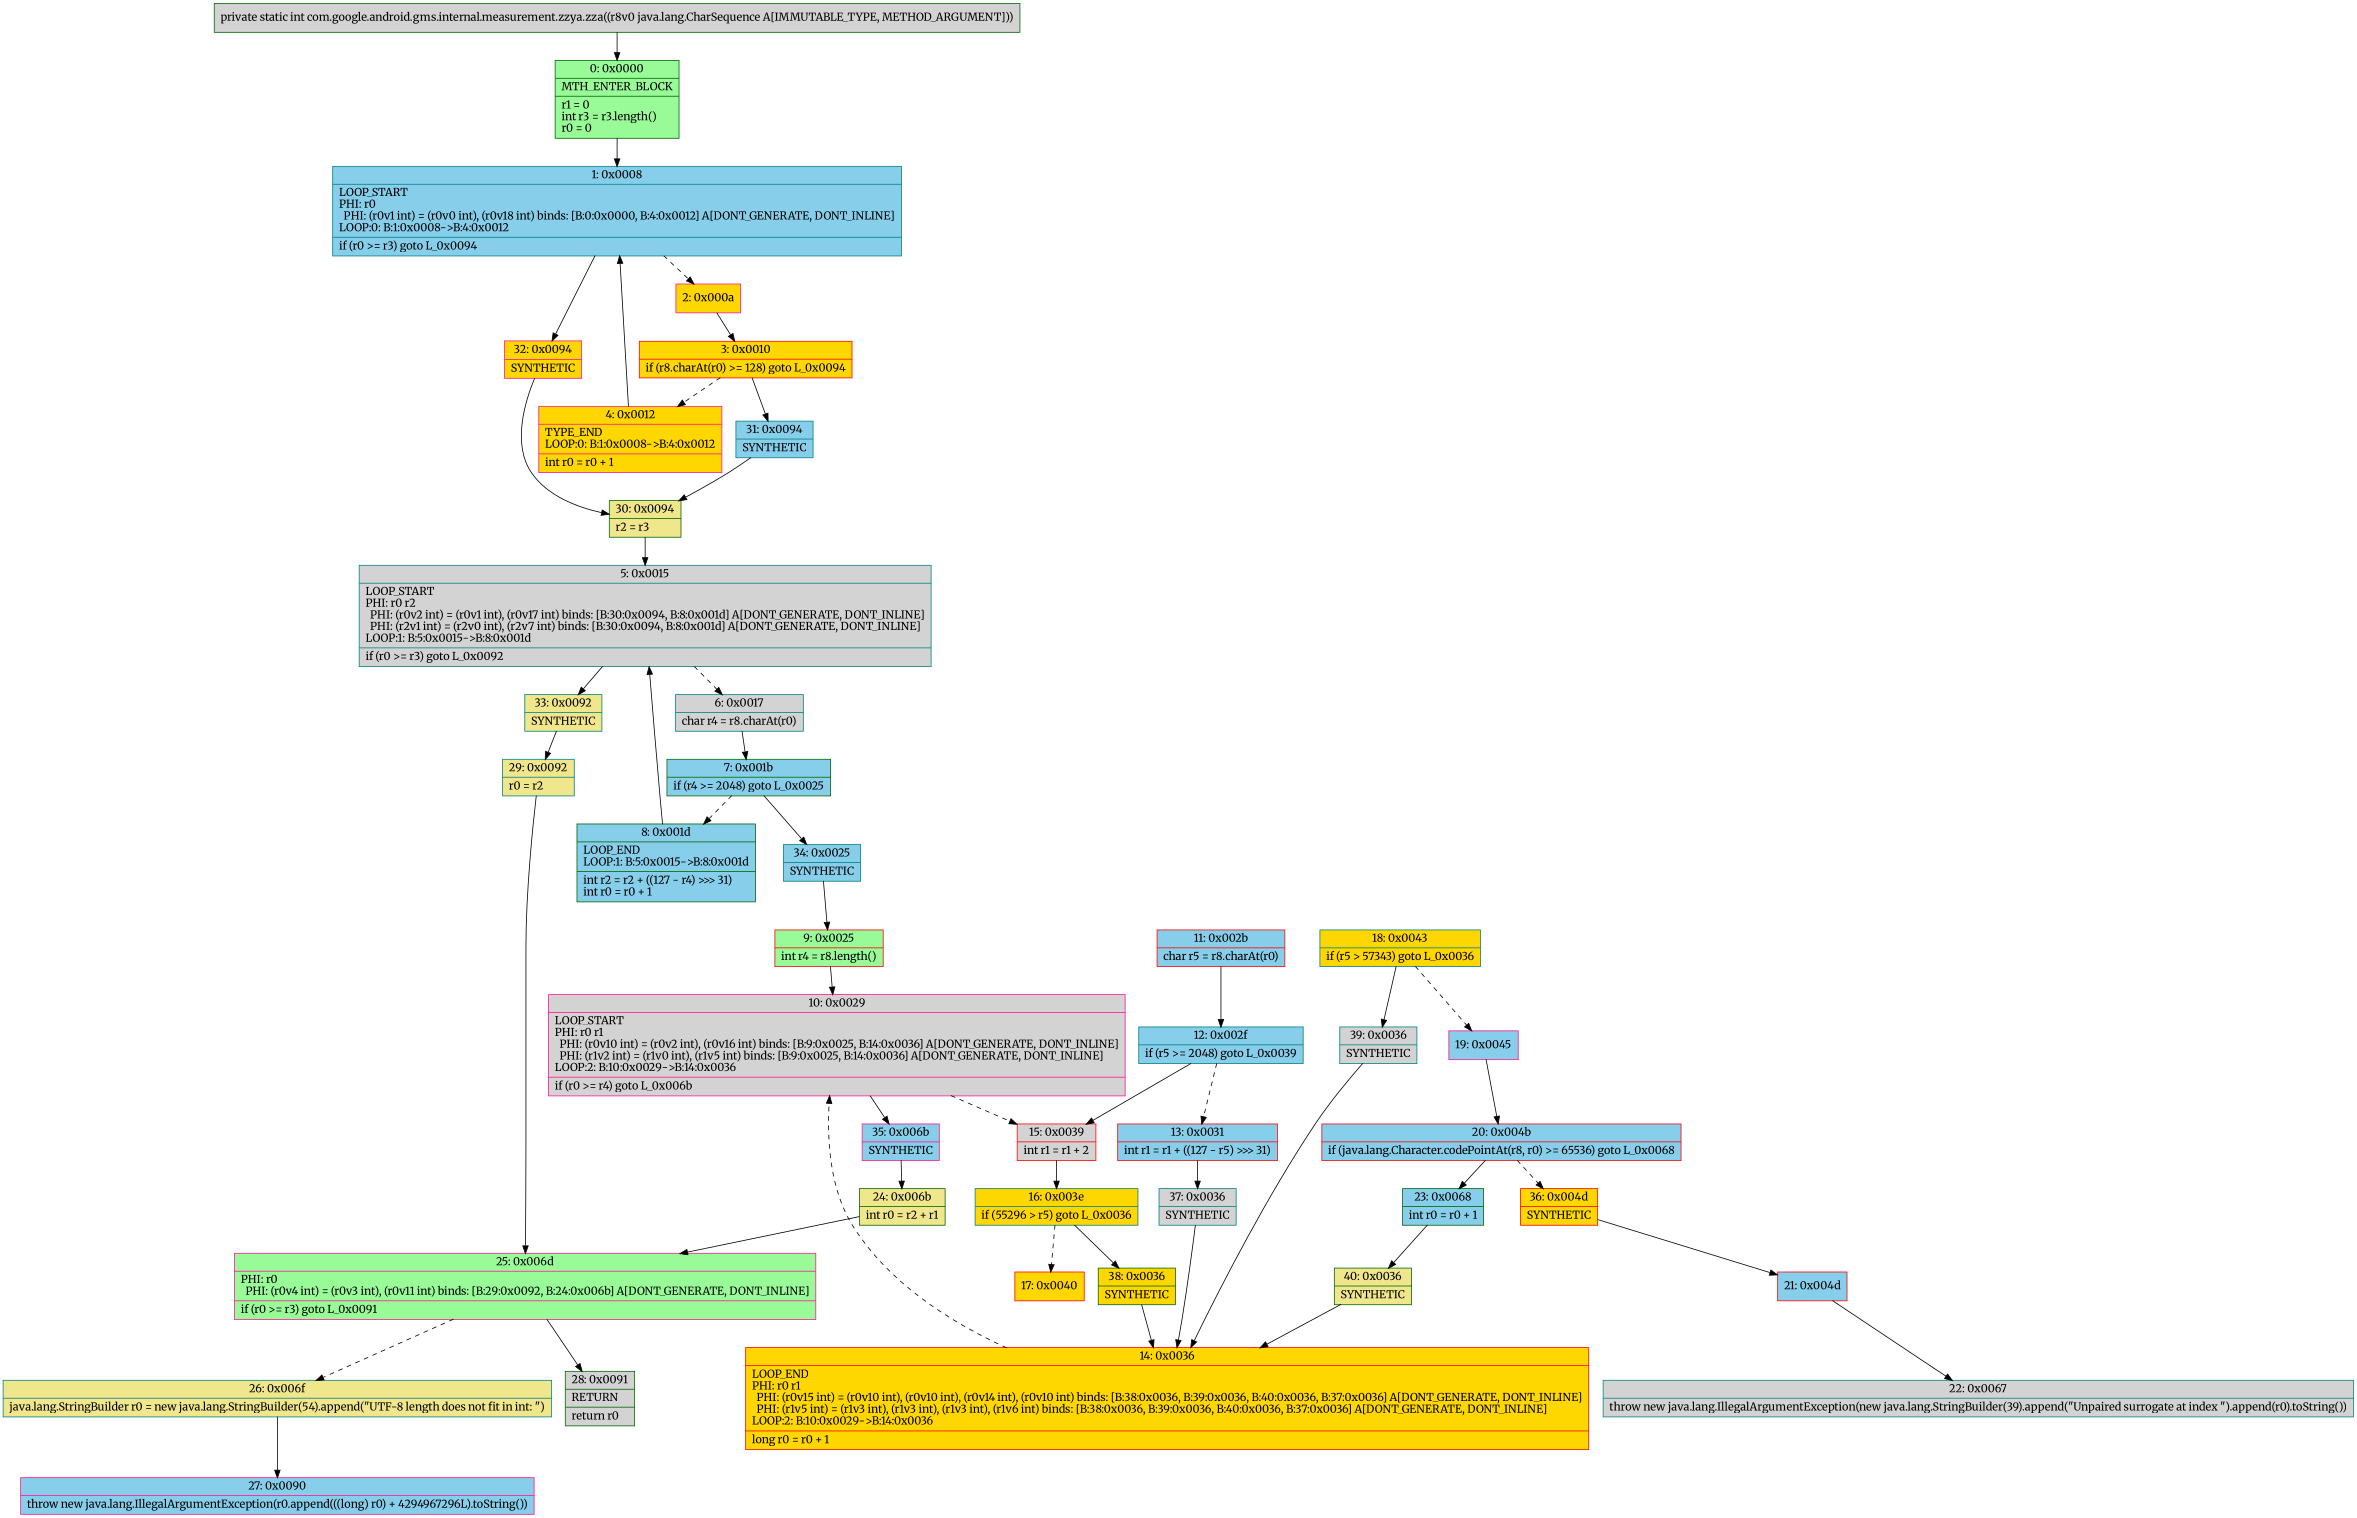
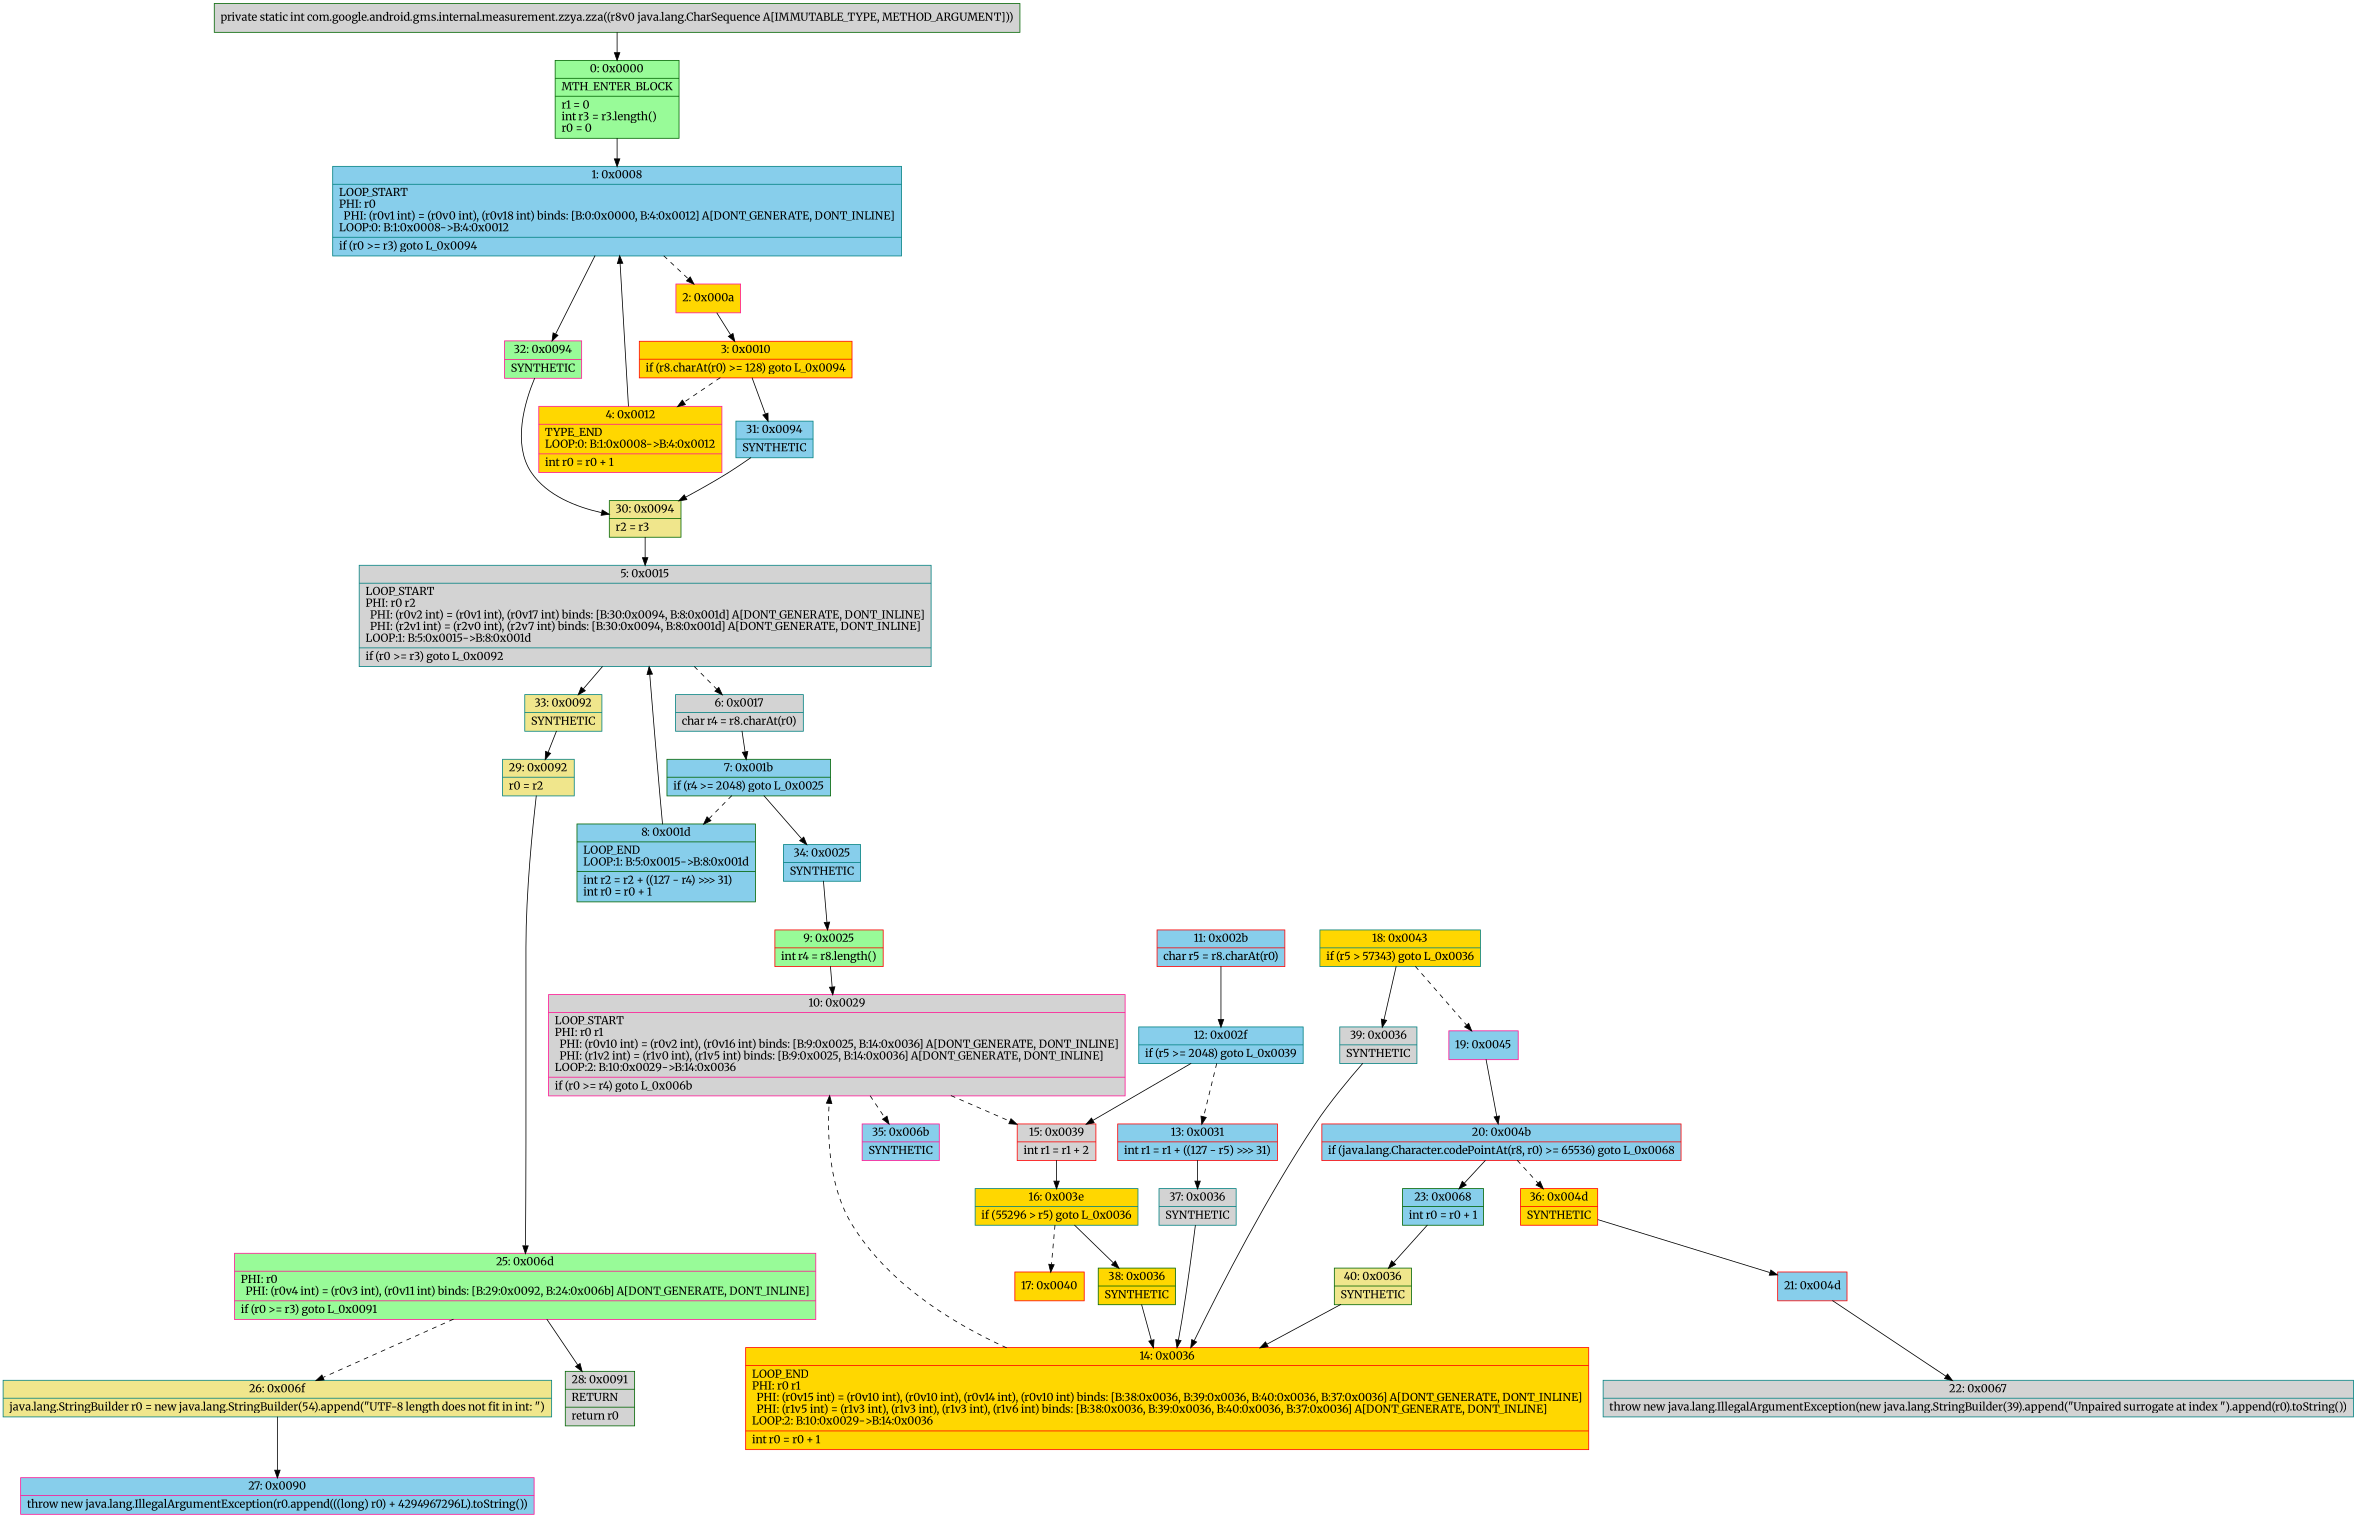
node "32: 0x0094": fillcolor gold -> palegreen
edge "10: 0x0029" -> "35: 0x006b": style solid -> dashed
node "24: 0x006b": removed
node "14: 0x0036": text "long r0 = r0 + 1" -> "int r0 = r0 + 1"
